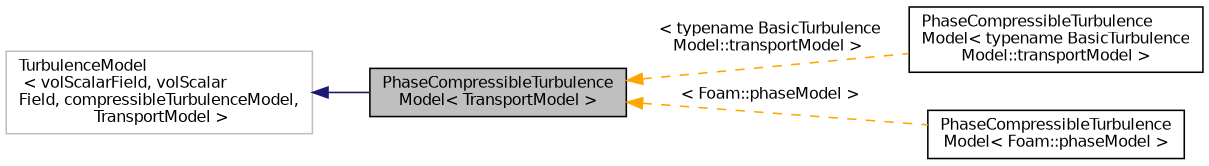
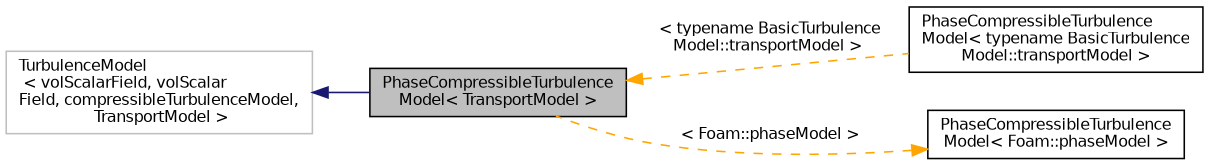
edge "PhaseCompressibleTurbulence Model< Foam::phaseModel >" -> "PhaseCompressibleTurbulence Model< TransportModel >": reversed
